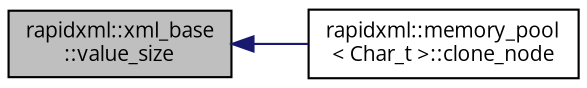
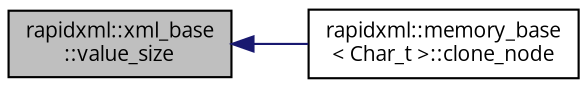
node "rapidxml::memory_pool < Char_t >::clone_node": label "rapidxml::memory_pool < Char_t >::clone_node" -> "rapidxml::memory_base < Char_t >::clone_node"
